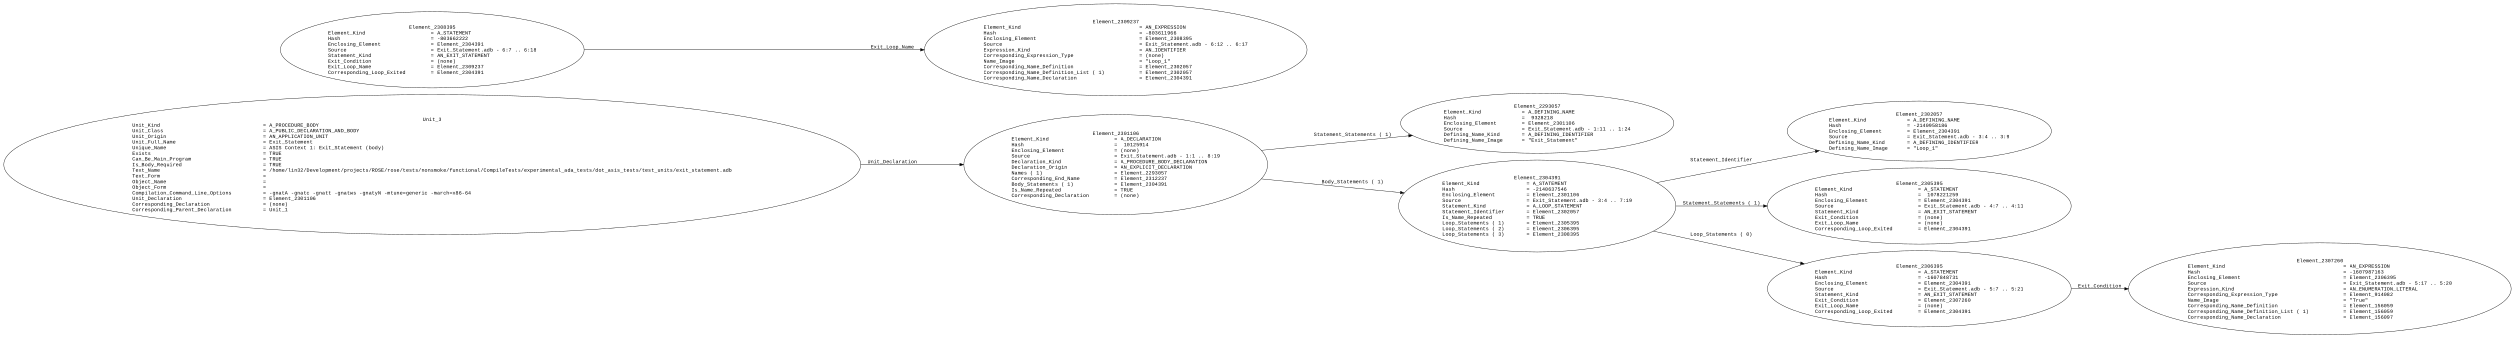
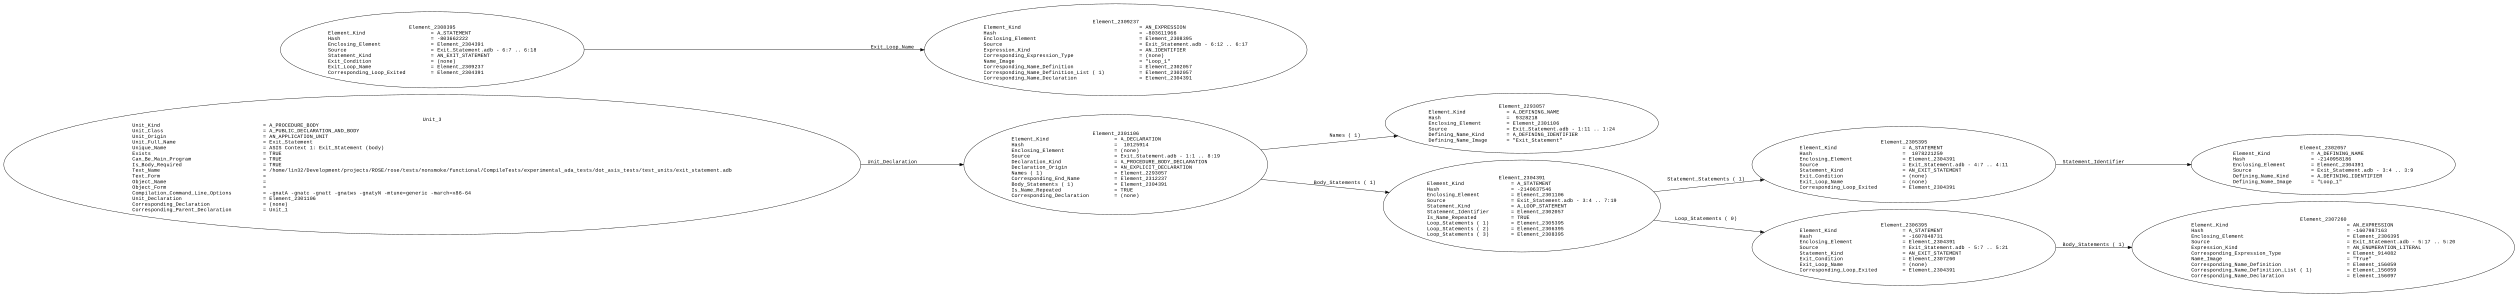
edge "Element_2301106" -> "Element_2293057": label "Statement_Statements ( 1)" -> "Names ( 1)"
edge "Element_2304391" -> "Element_2302057": now "Element_2305395" -> "Element_2302057"
edge "Element_2306395" -> "Element_2307260": label "Exit_Condition" -> "Body_Statements ( 1)"
